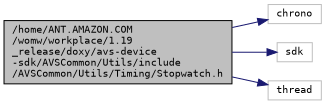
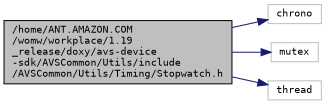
node "sdk": label "sdk" -> "mutex"
